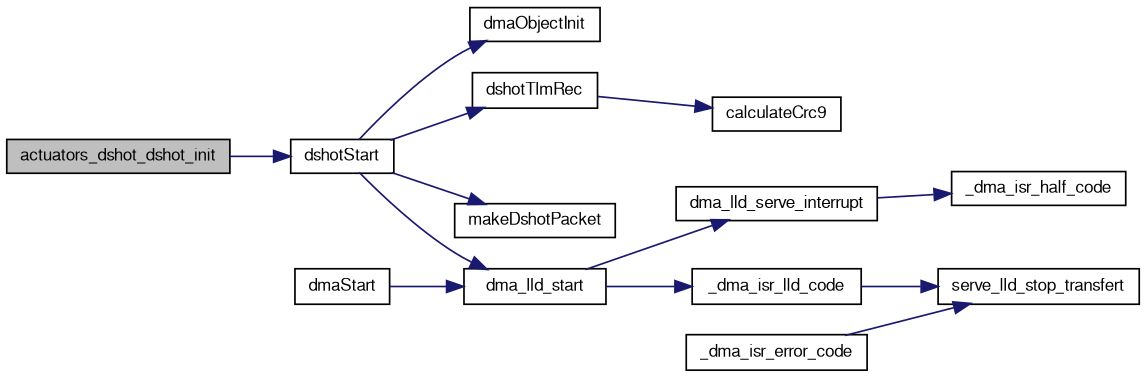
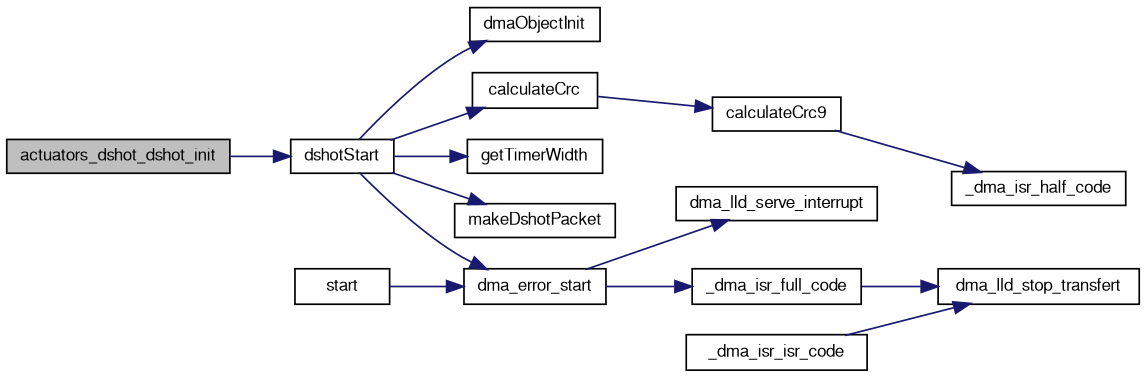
node "dshotTlmRec": label "dshotTlmRec" -> "calculateCrc"
node "getTimerWidth": added
edge "dma_lld_serve_interrupt" -> "_dma_isr_half_code": now "calculateCrc9" -> "_dma_isr_half_code"
node "dmaStart": label "dmaStart" -> "start"
node "dma_lld_start": label "dma_lld_start" -> "dma_error_start"
node "_dma_isr_lld_code": label "_dma_isr_lld_code" -> "_dma_isr_full_code"
node "serve_lld_stop_transfert": label "serve_lld_stop_transfert" -> "dma_lld_stop_transfert"
node "_dma_isr_error_code": label "_dma_isr_error_code" -> "_dma_isr_isr_code"
